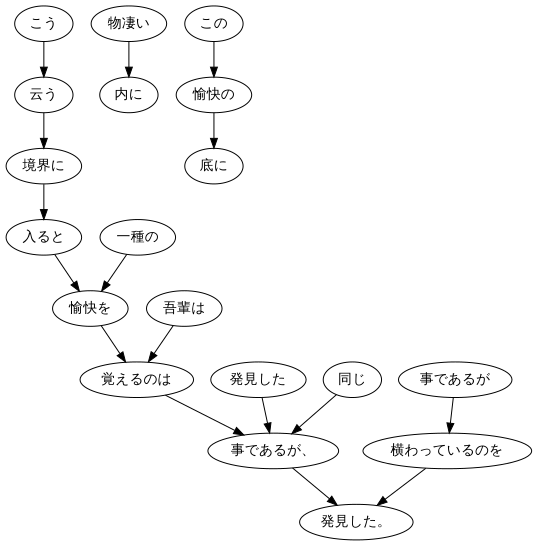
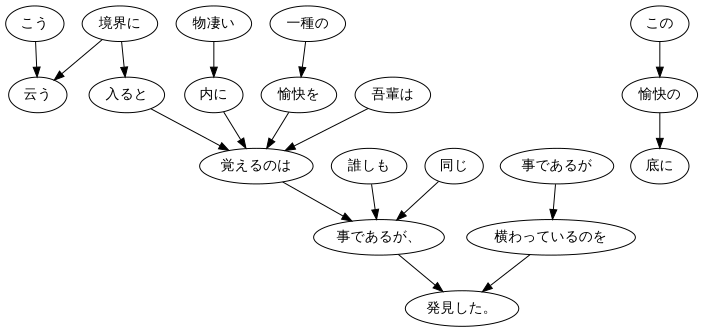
edge "云う" -> "境界に": reversed
edge "内に" -> "覚えるのは": added
edge "入ると" -> "愉快を": now "入ると" -> "覚えるのは"
node "発見した": label "発見した" -> "誰しも"
